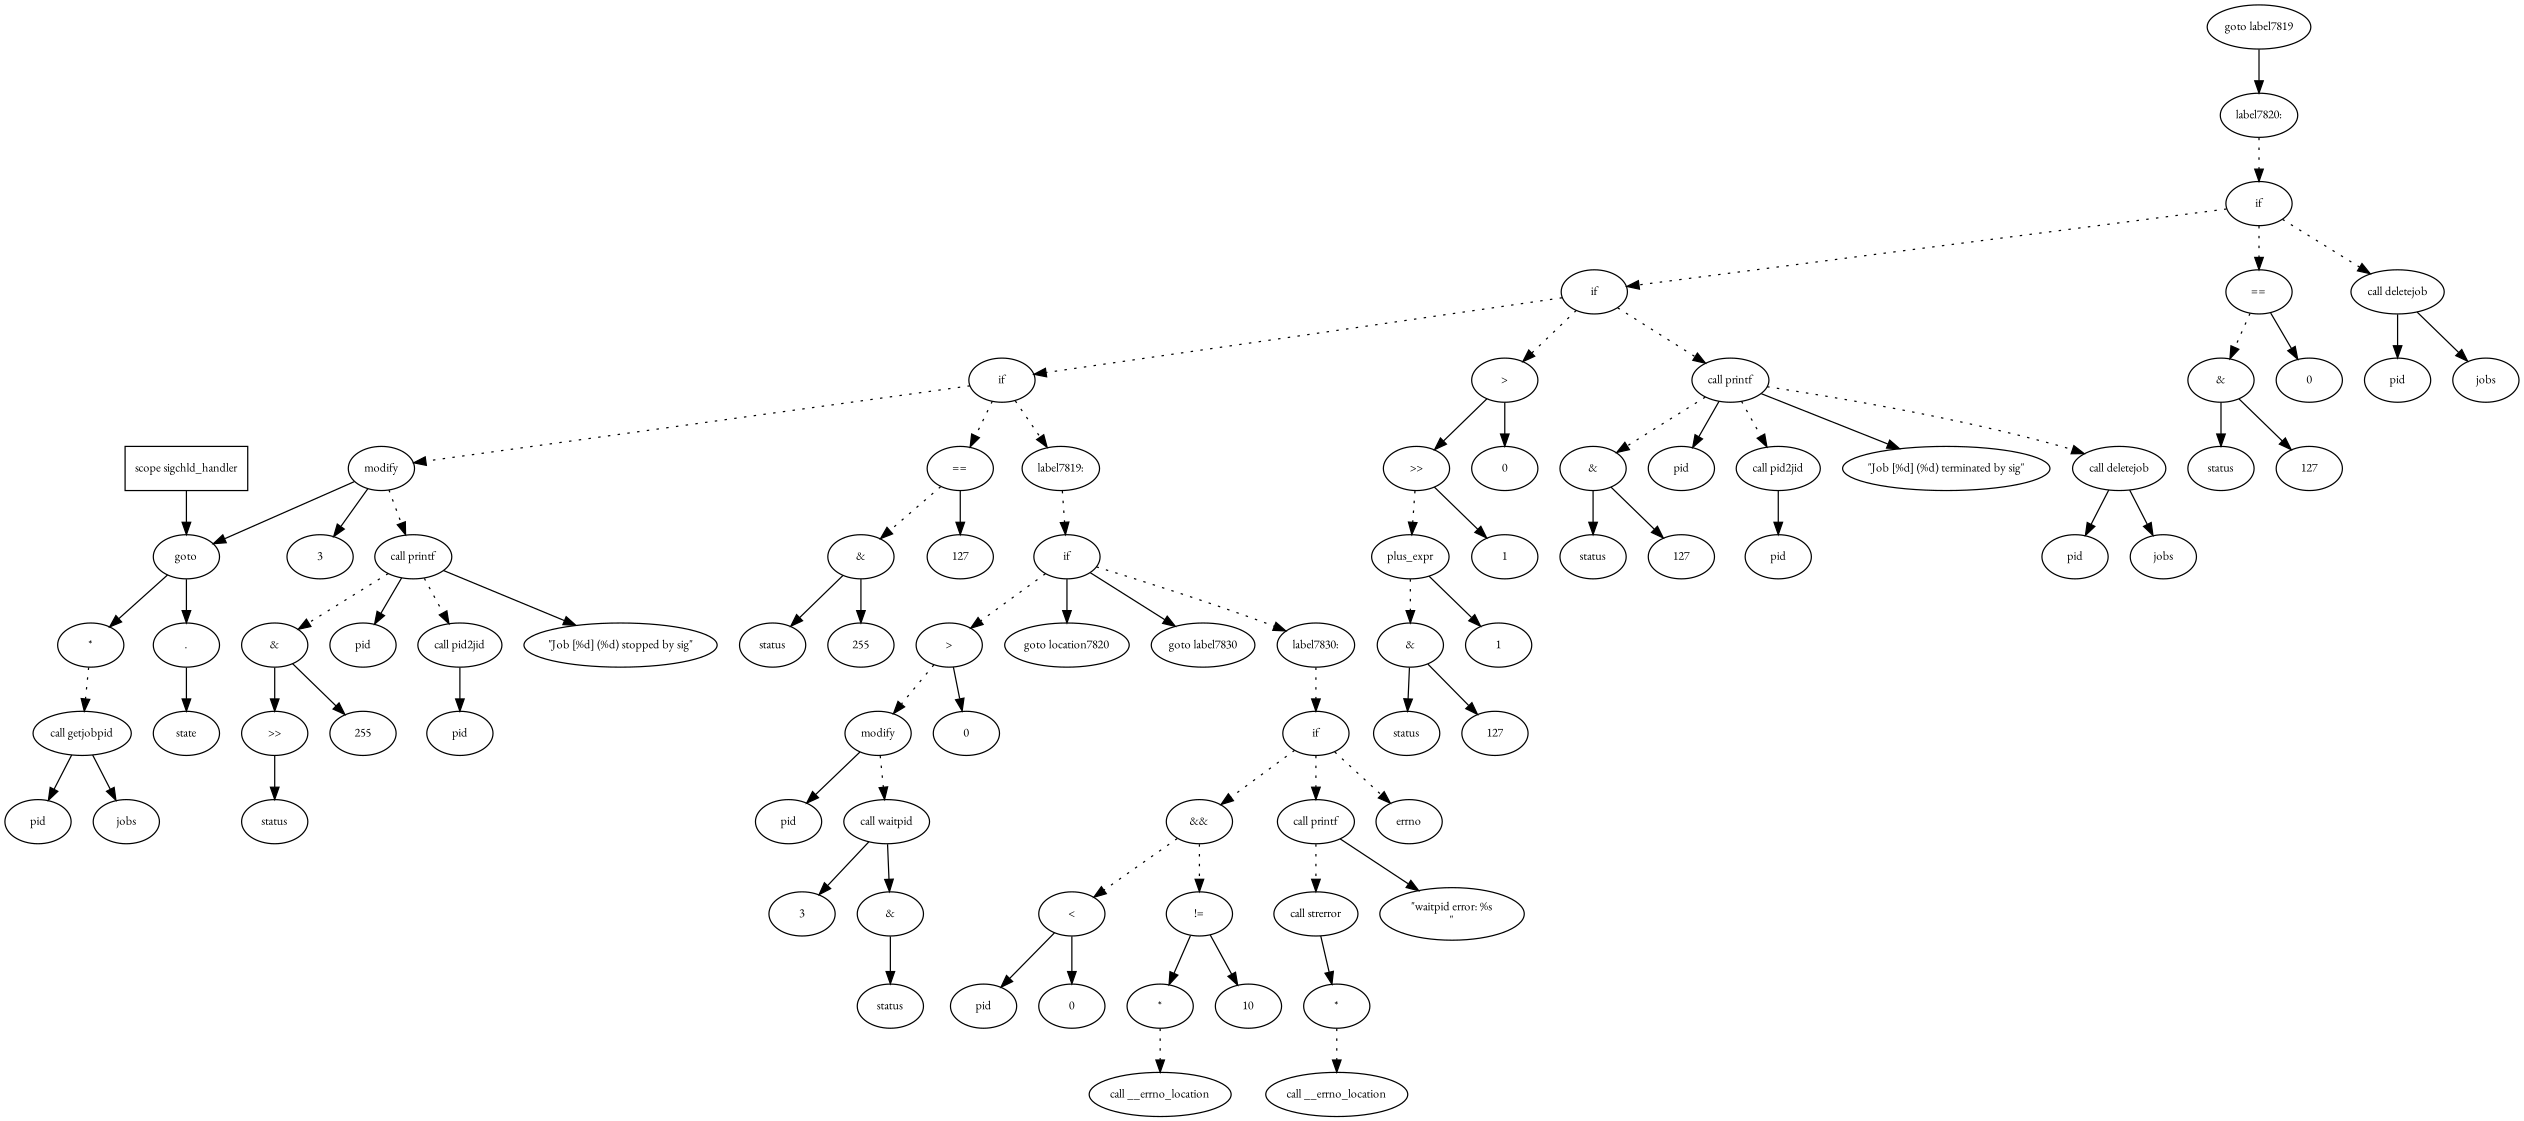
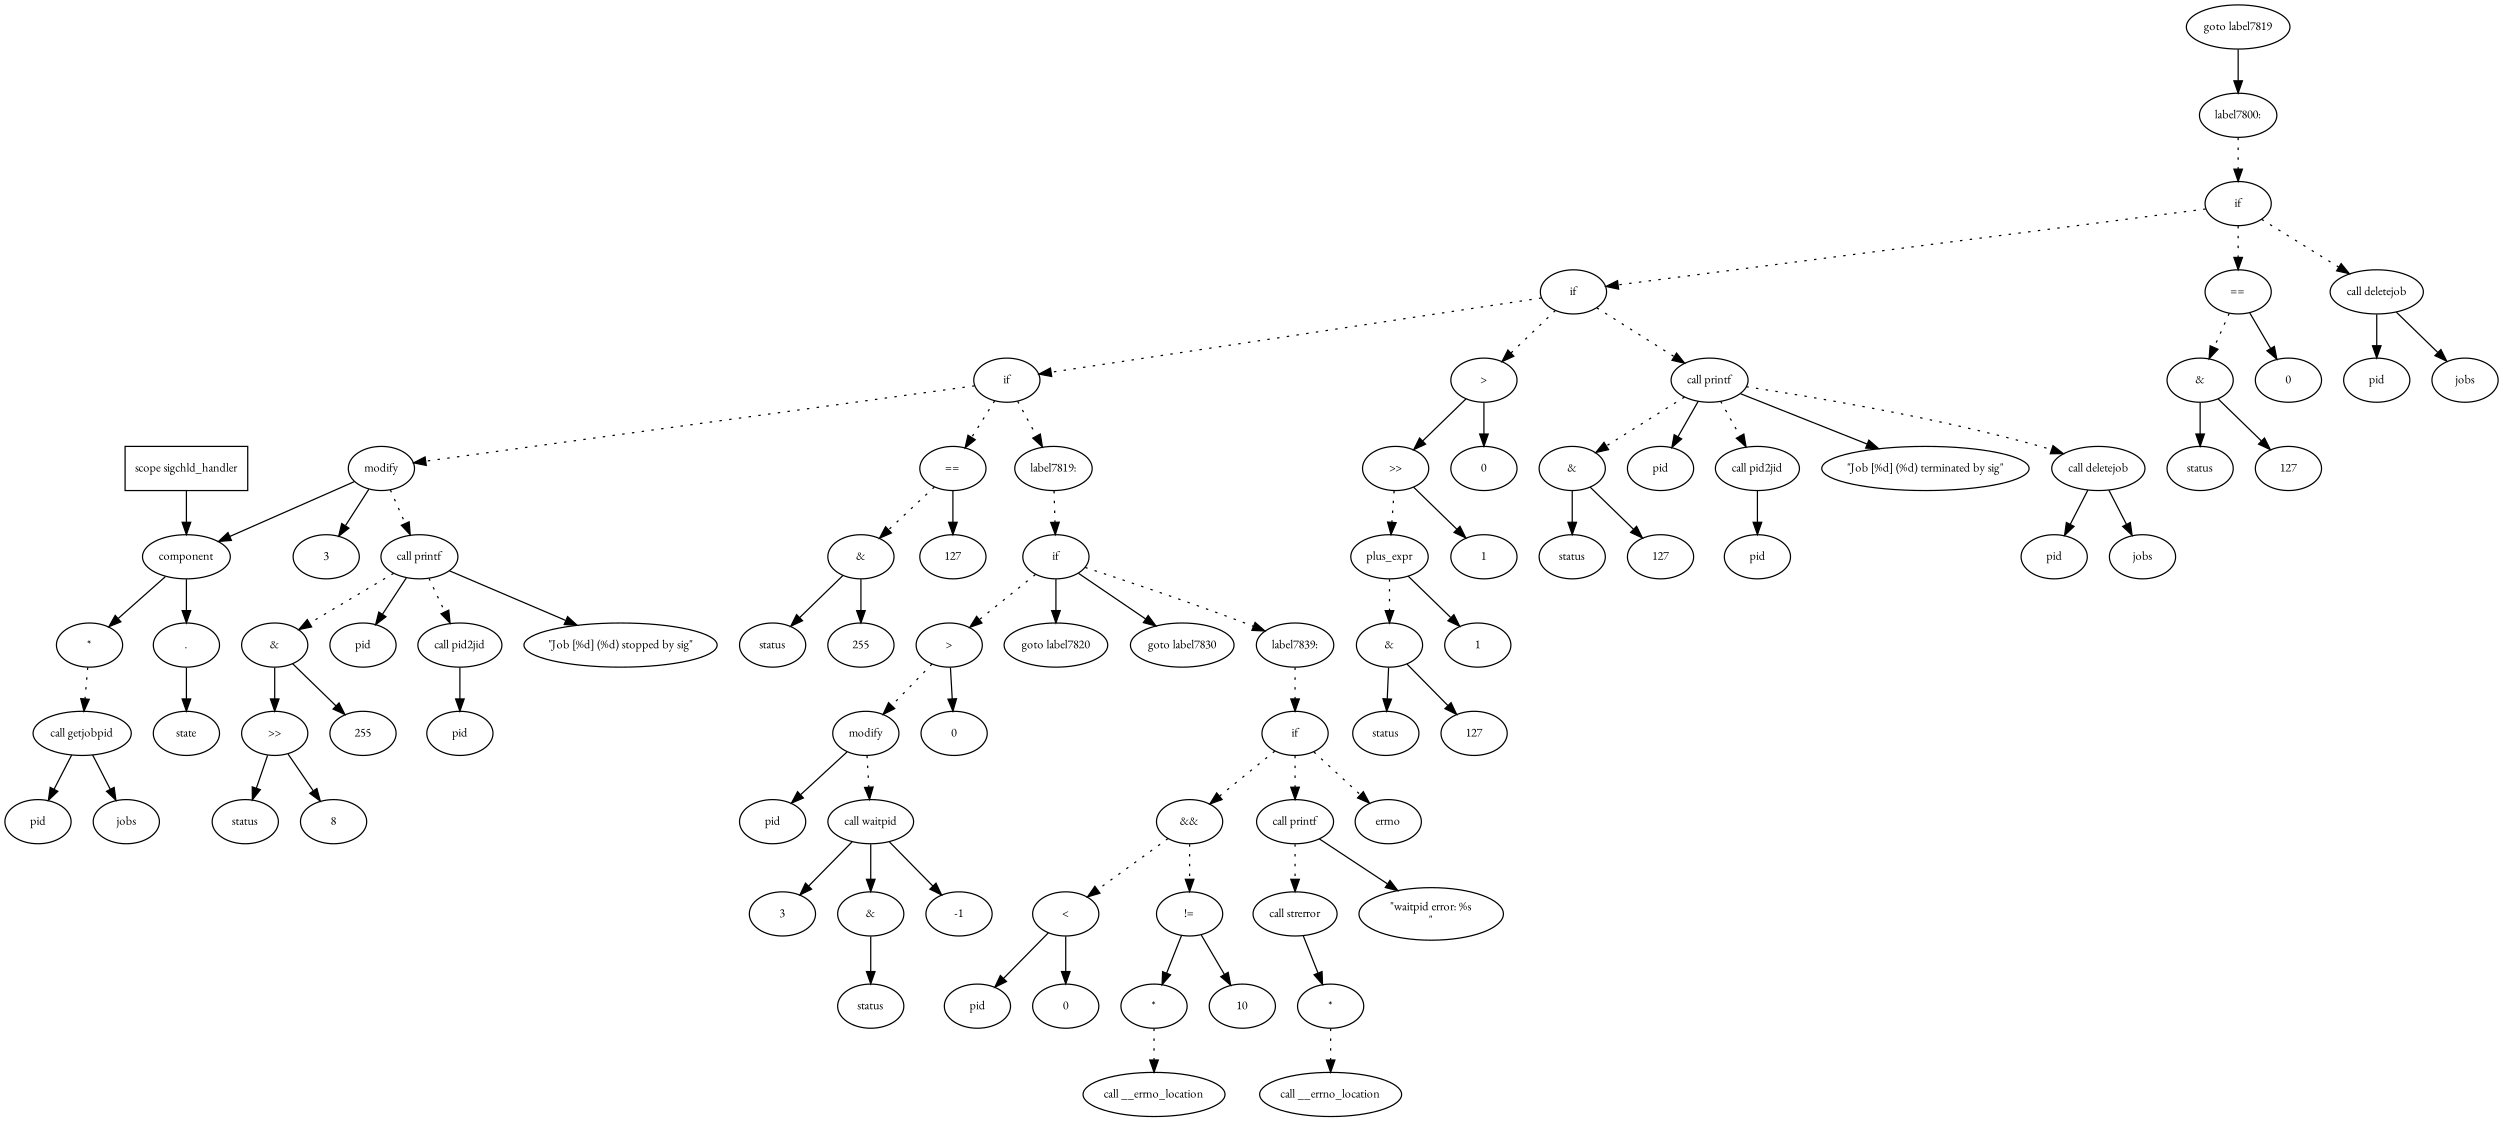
node "label7820:": label "label7820:" -> "label7800:"
node "goto": label "goto" -> "component"
node "goto location7820": label "goto location7820" -> "goto label7820"
node "label7830:": label "label7830:" -> "label7839:"
node "8": added
node "-1": added
